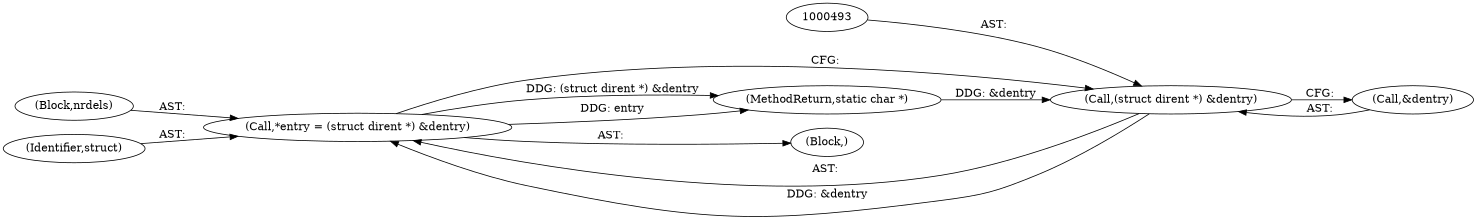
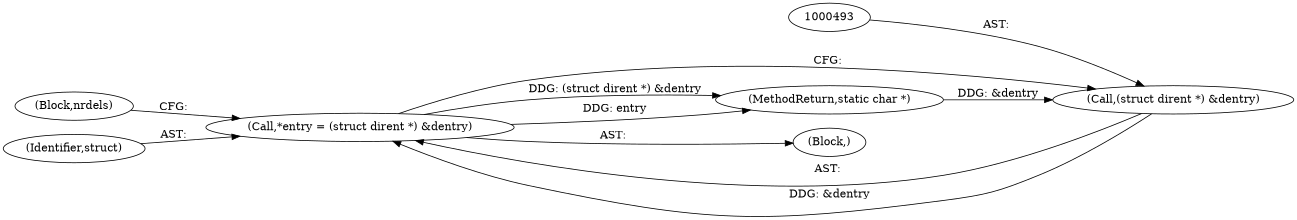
node "(Call,&dentry)": removed
edge "(Block,nrdels)" -> "(Call,*entry = (struct dirent *) &dentry)": label "AST: " -> "CFG: "
